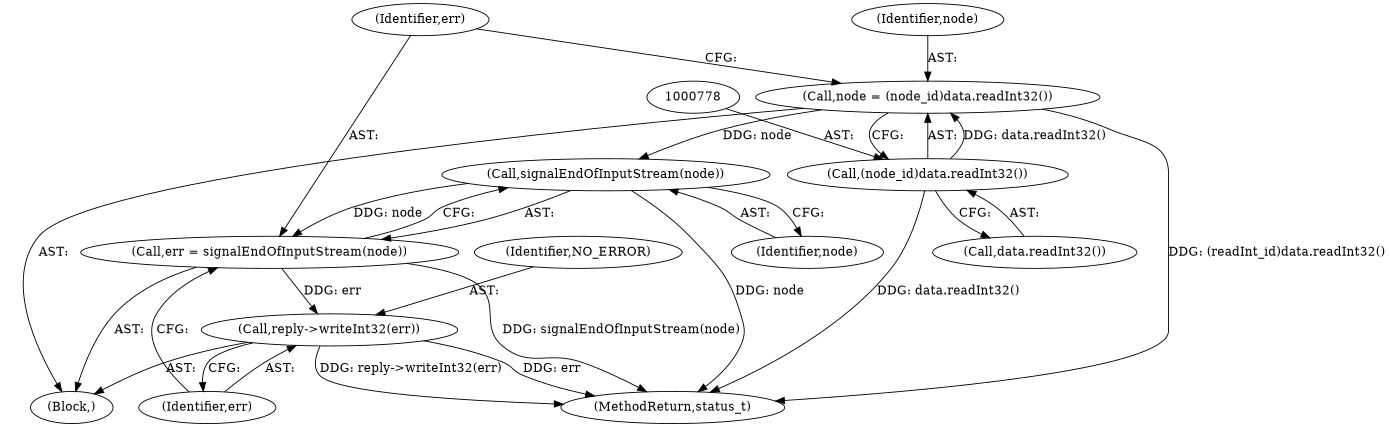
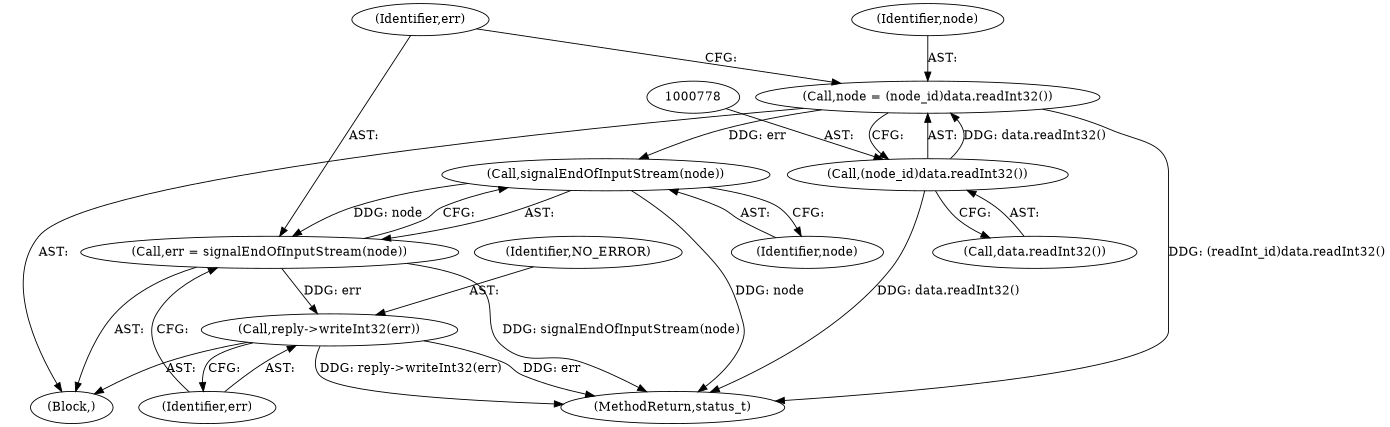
edge "(Call,node = (node_id)data.readInt32())" -> "(Call,signalEndOfInputStream(node))": label "DDG: node" -> "DDG: err"
